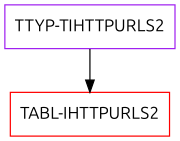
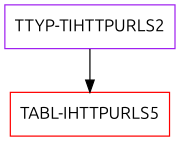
node "TABL-IHTTPURLS2": label "TABL-IHTTPURLS2" -> "TABL-IHTTPURLS5"
